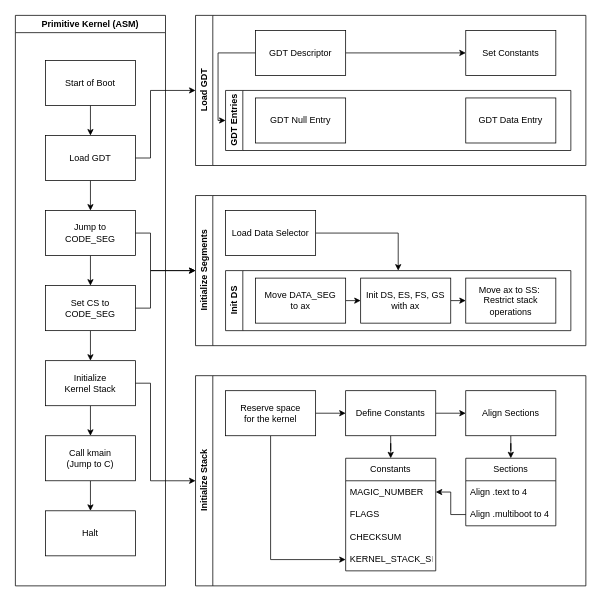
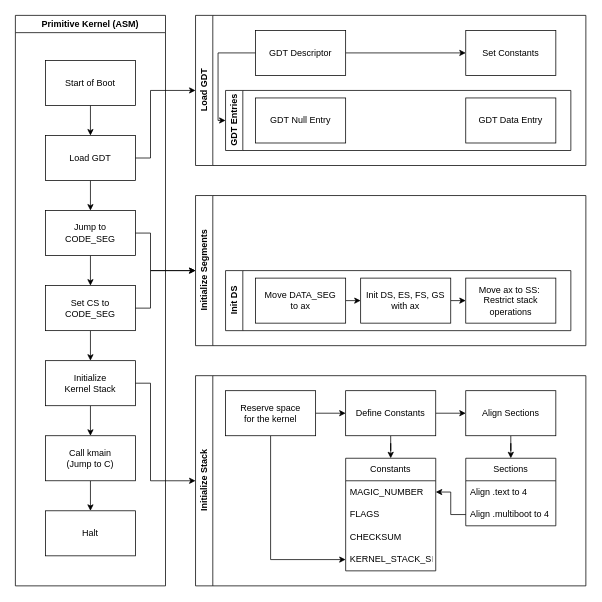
node "Load Data Selector": removed
edge "Load Data Selector" -> "Init DS": removed
